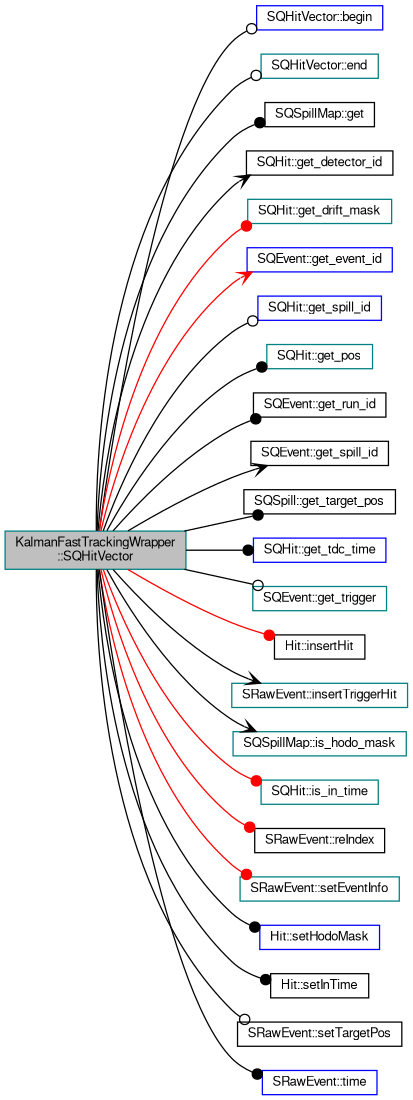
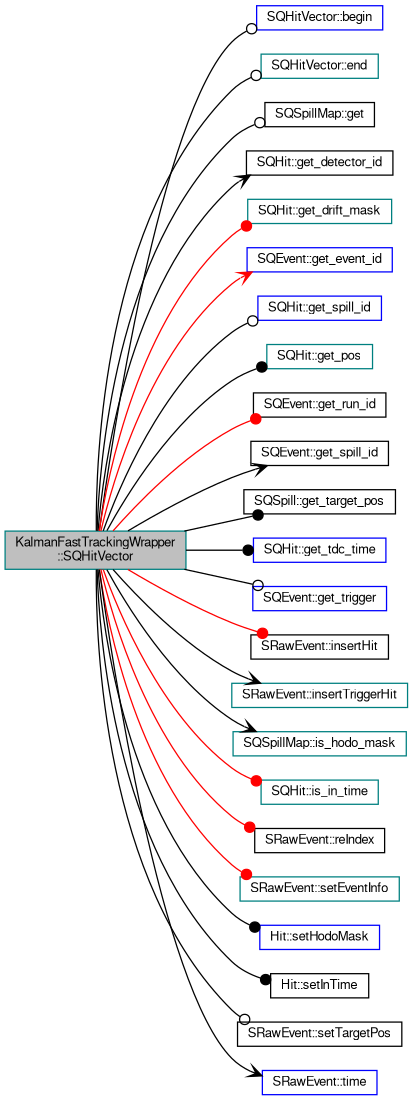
edge "KalmanFastTrackingWrapper ::SQHitVector" -> "SQSpillMap::get": arrowhead dot -> odot
edge "KalmanFastTrackingWrapper ::SQHitVector" -> "SQEvent::get_run_id": color black -> red
node "SQEvent::get_trigger": color teal -> blue
node "Hit::insertHit": label "Hit::insertHit" -> "SRawEvent::insertHit"
edge "KalmanFastTrackingWrapper ::SQHitVector" -> "SRawEvent::time": arrowhead dot -> vee
